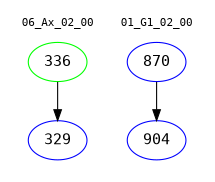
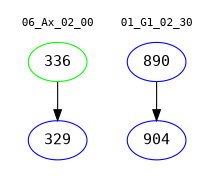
cluster "01_G1_02_00": label "01_G1_02_00" -> "01_G1_02_30"
node "870": label "870" -> "890"
